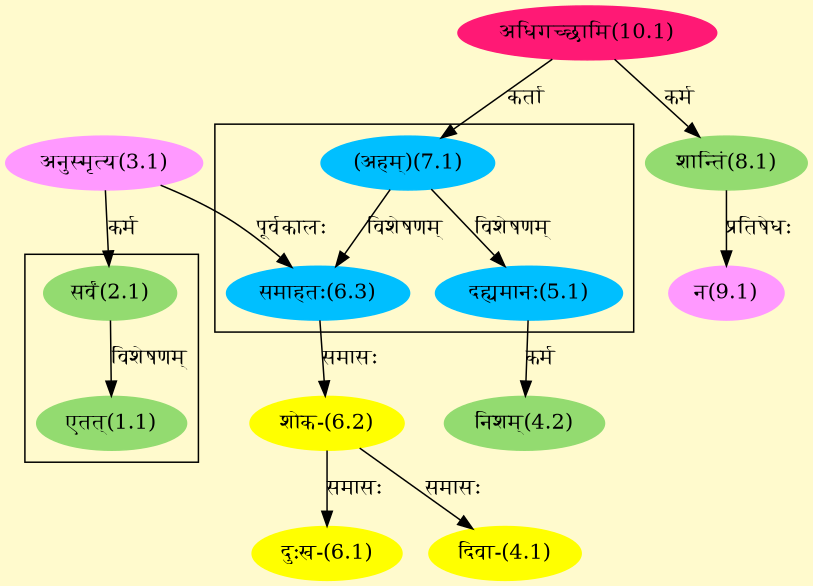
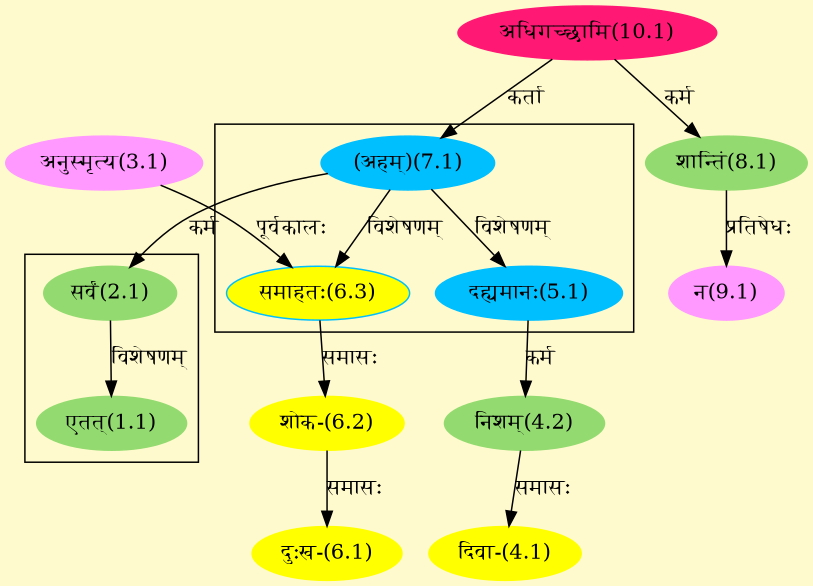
edge "अनुस्मृत्य(3.1)" -> "सर्वं(2.1)": now "(अहम्)(7.1)" -> "सर्वं(2.1)"
node "समाहतः(6.3)": fillcolor #00bfff -> #ffff00
edge "शोक-(6.2)" -> "दिवा-(4.1)": now "निशम्(4.2)" -> "दिवा-(4.1)"
